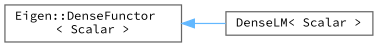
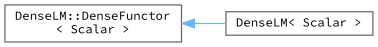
node "Eigen::DenseFunctor < Scalar >": label "Eigen::DenseFunctor < Scalar >" -> "DenseLM::DenseFunctor < Scalar >"
